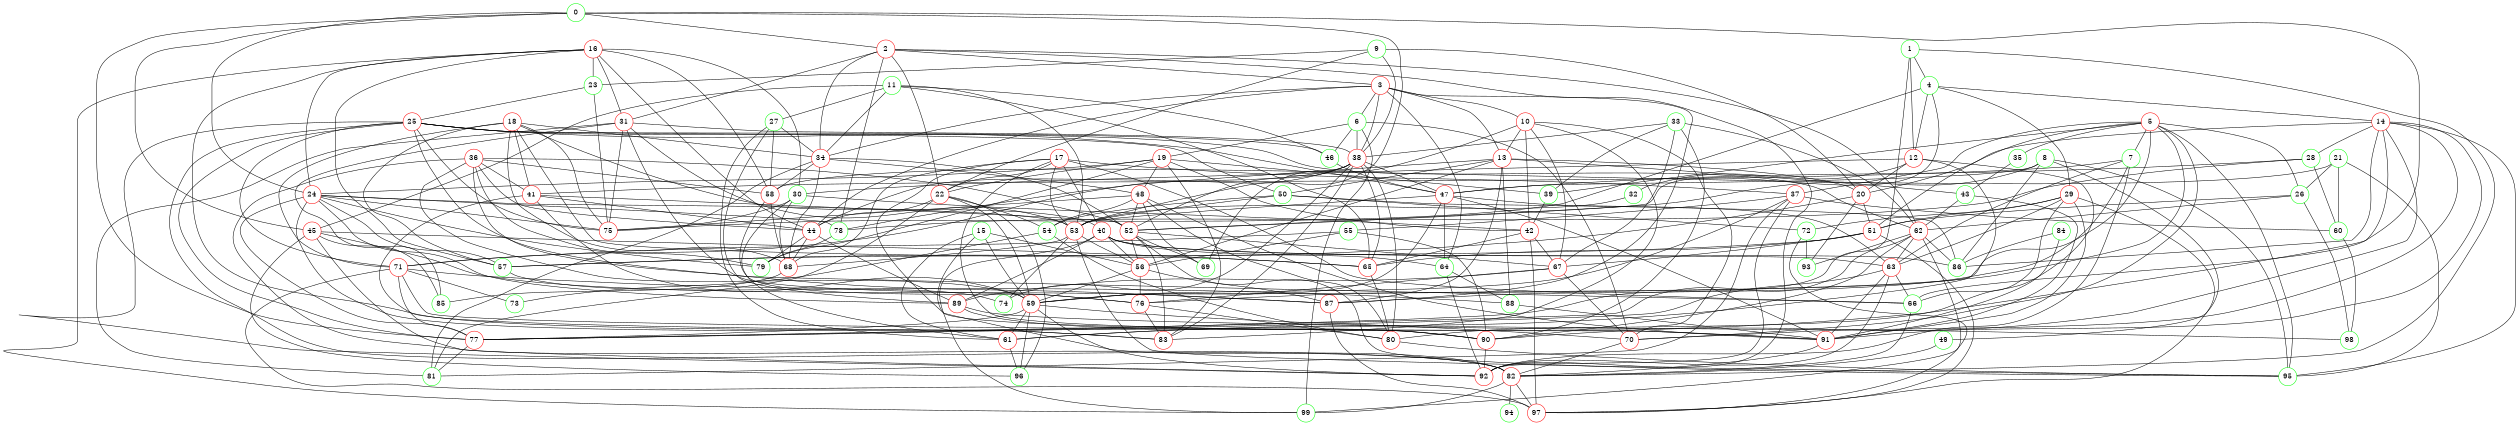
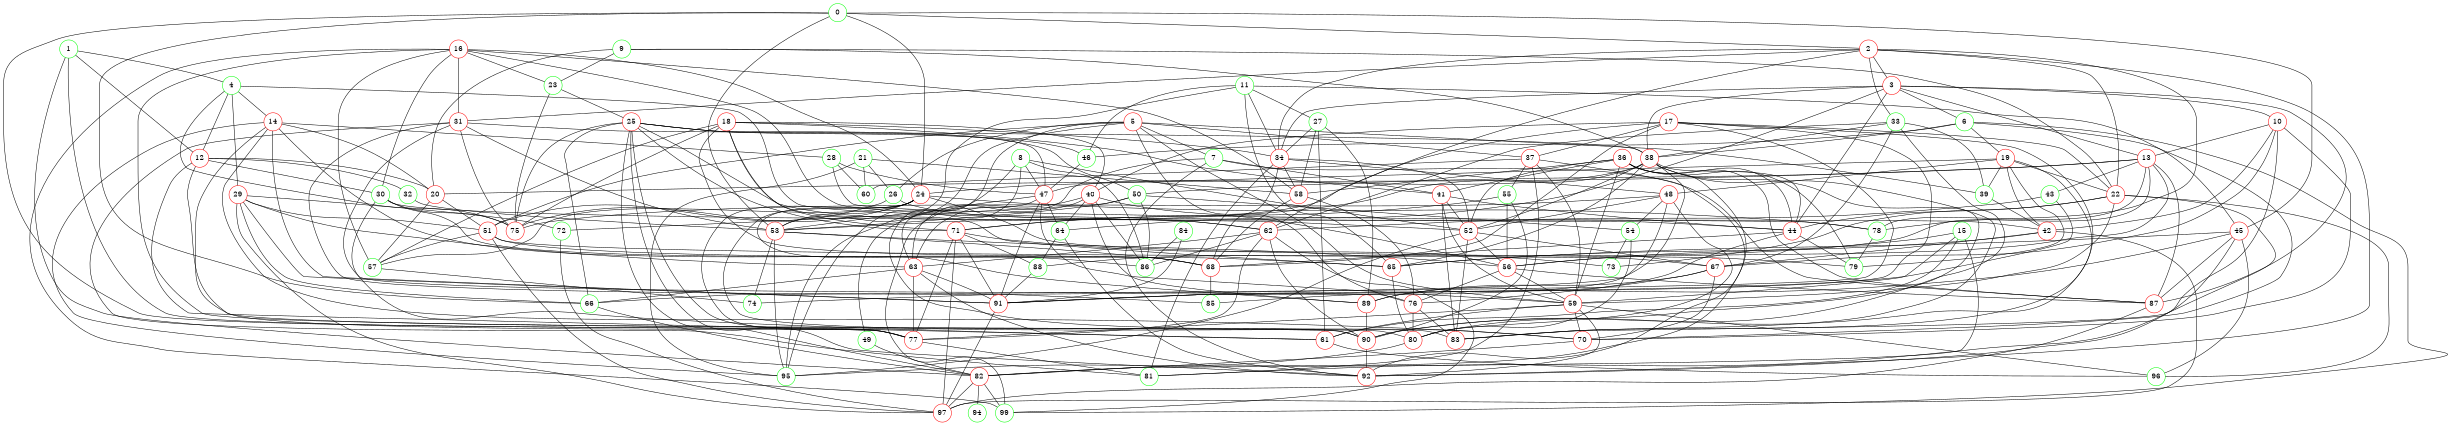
edge "2" -- "33": added
node "35": removed
edge "22" -- "54": now "22" -- "73"
node "69": removed
node "93": removed
edge "14" -- "61": removed
node "98": removed
edge "91" -- "82": now "91" -- "97"
